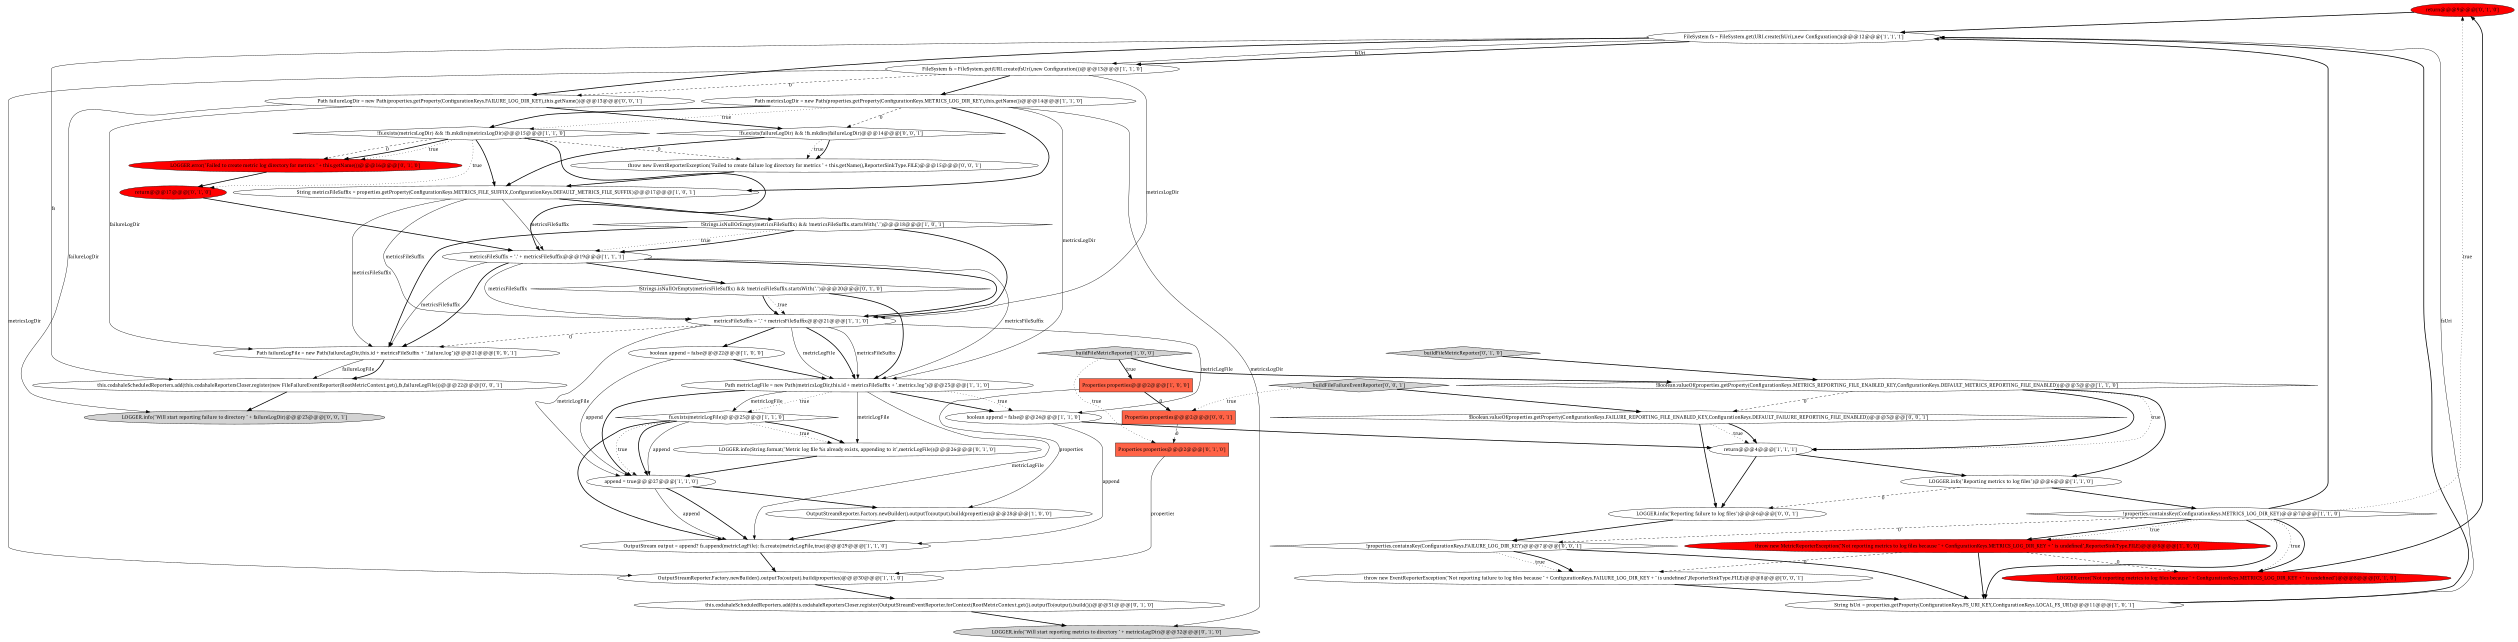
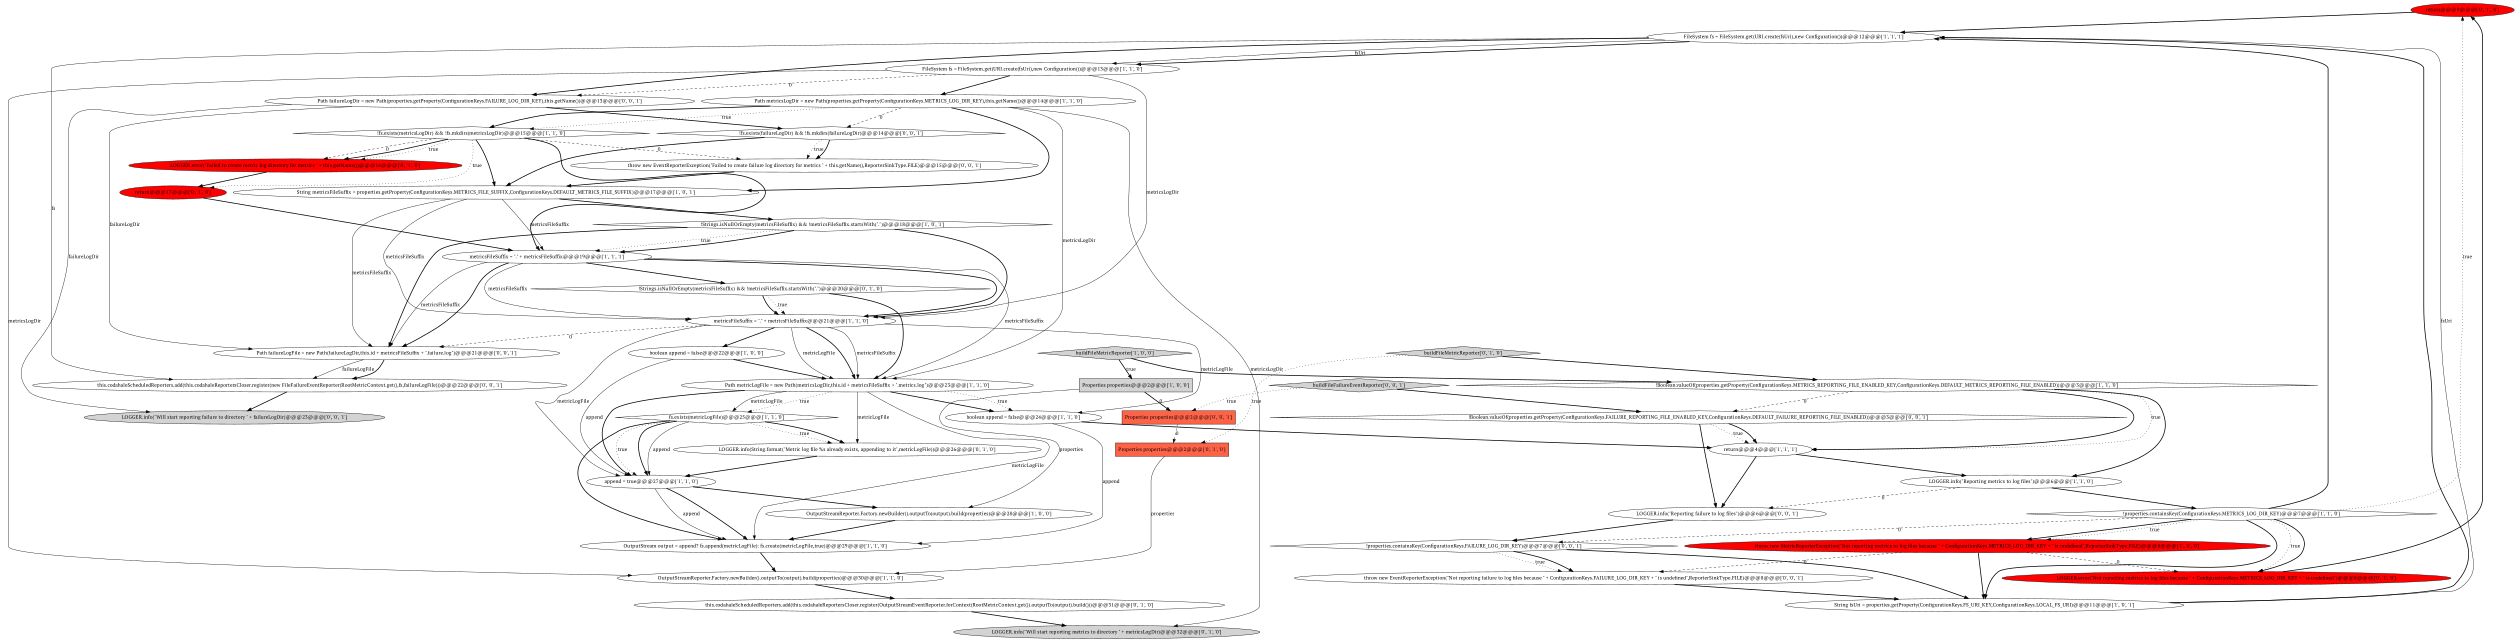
node "Properties properties@@@2@@@['1', '0', '0']": fillcolor tomato -> lightgray
edge "buildFileMetricReporter['1', '0', '0']" -> "Properties properties@@@2@@@['0', '1', '0']": now "buildFileMetricReporter['0', '1', '0']" -> "Properties properties@@@2@@@['0', '1', '0']"
